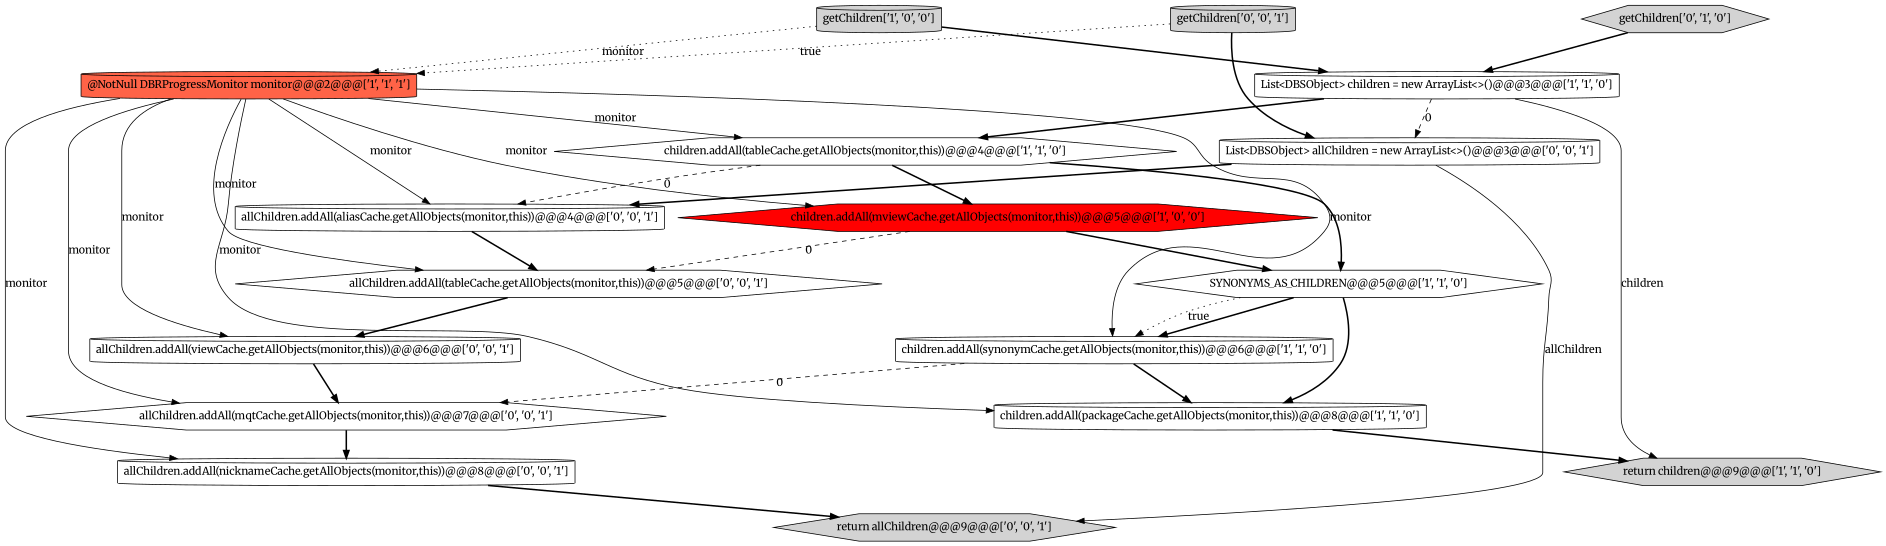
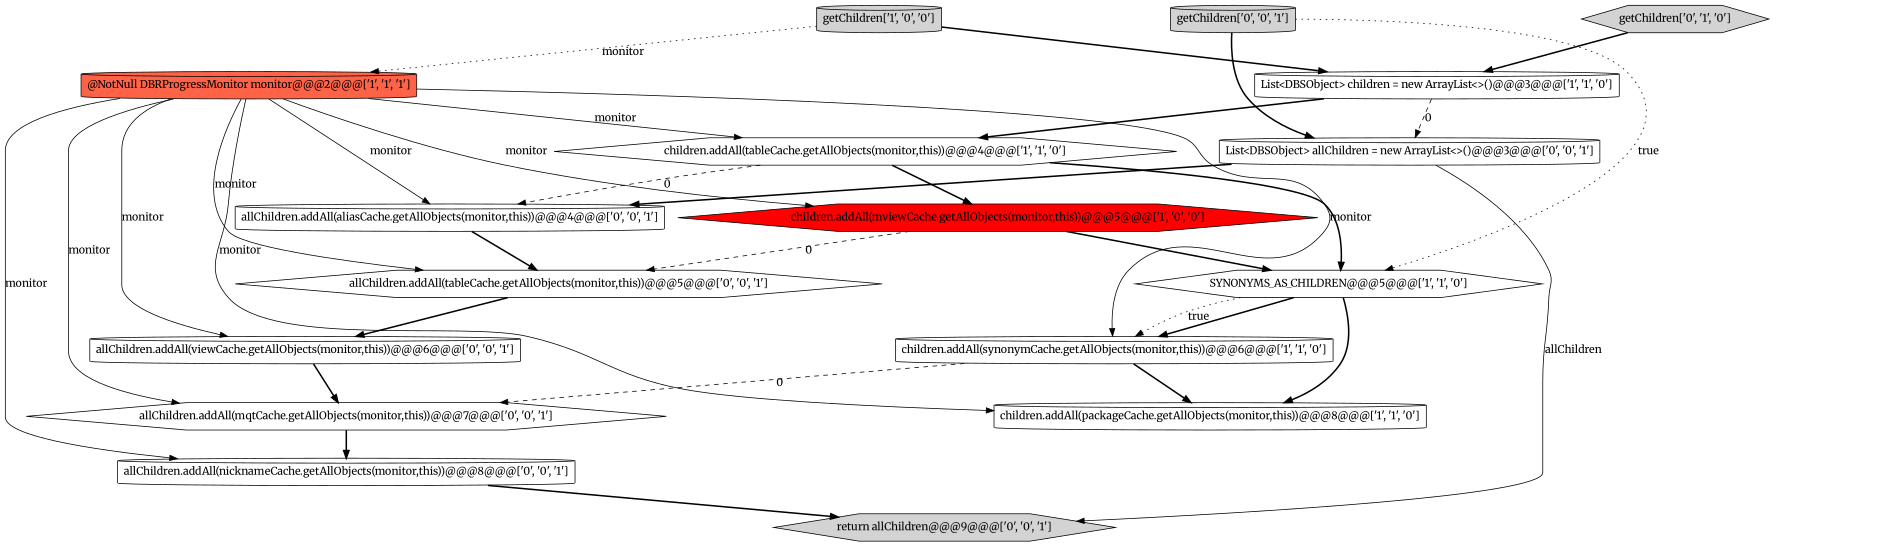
edge "getChildren['0', '0', '1']" -> "@NotNull DBRProgressMonitor monitor@@@2@@@['1', '1', '1']": now "getChildren['0', '0', '1']" -> "SYNONYMS_AS_CHILDREN@@@5@@@['1', '1', '0']"
node "return children@@@9@@@['1', '1', '0']": removed
